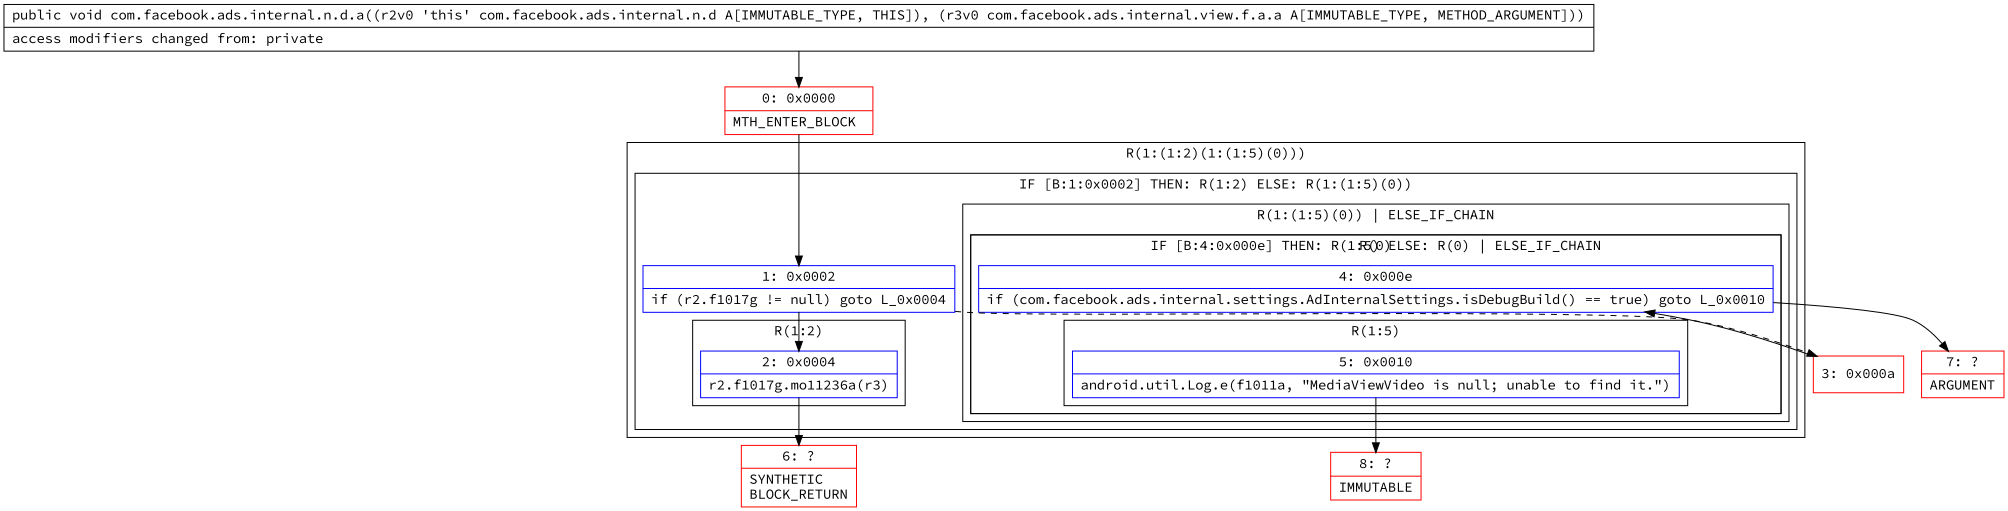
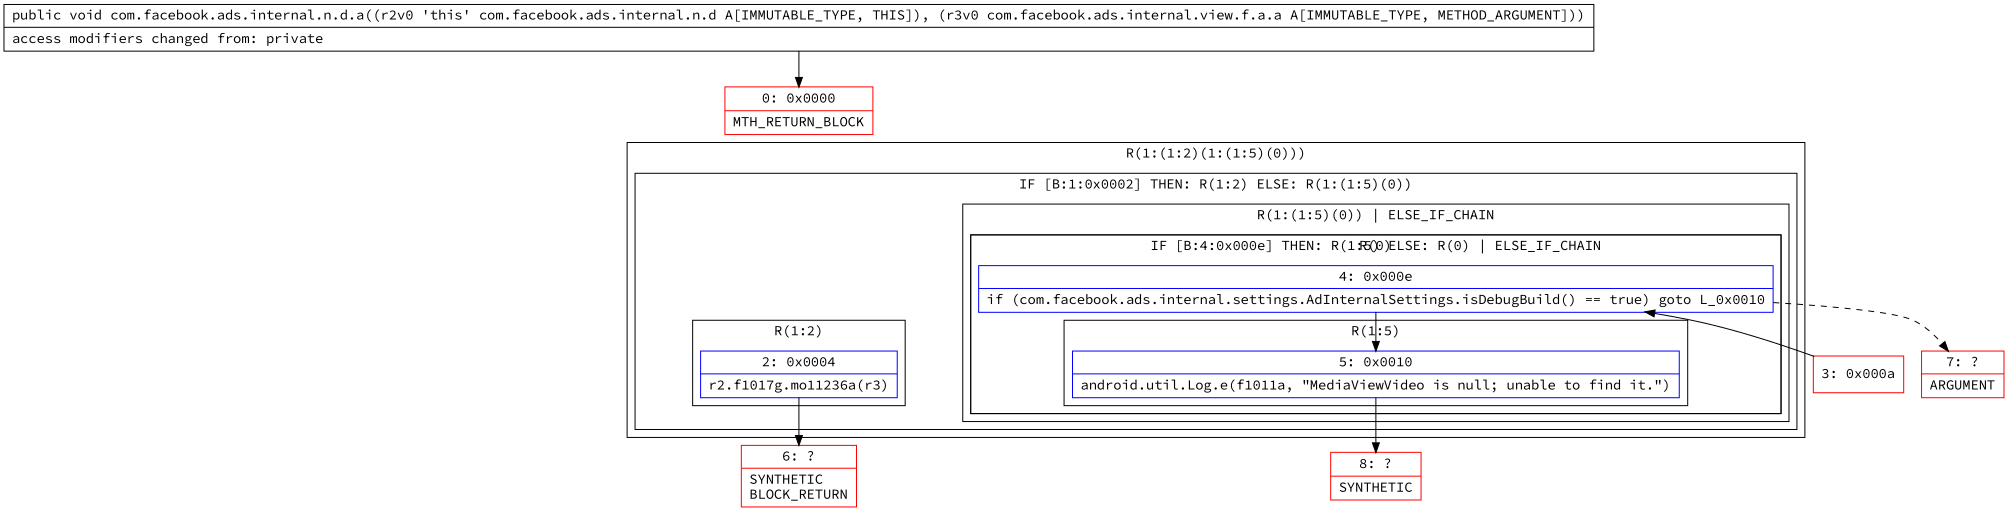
node "0: 0x0000": text "MTH_ENTER_BLOCK" -> "MTH_RETURN_BLOCK"
node "1: 0x0002": removed
edge "4: 0x000e" -> "7: ?": style solid -> dashed
edge "4: 0x000e" -> "5: 0x0010": added
node "8: ?": text "IMMUTABLE" -> "SYNTHETIC"
